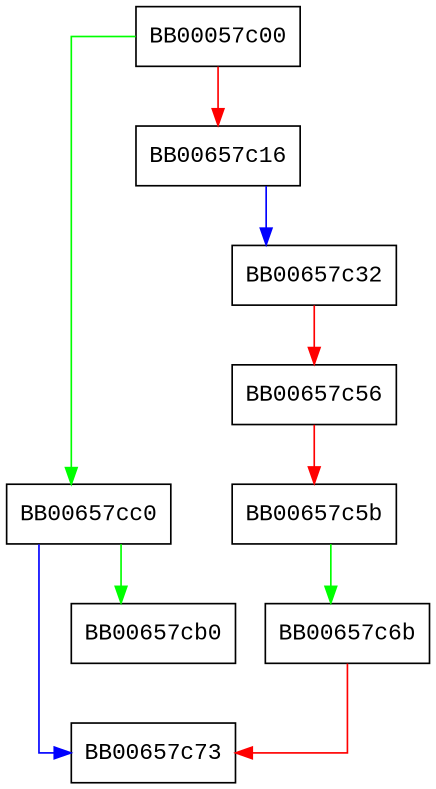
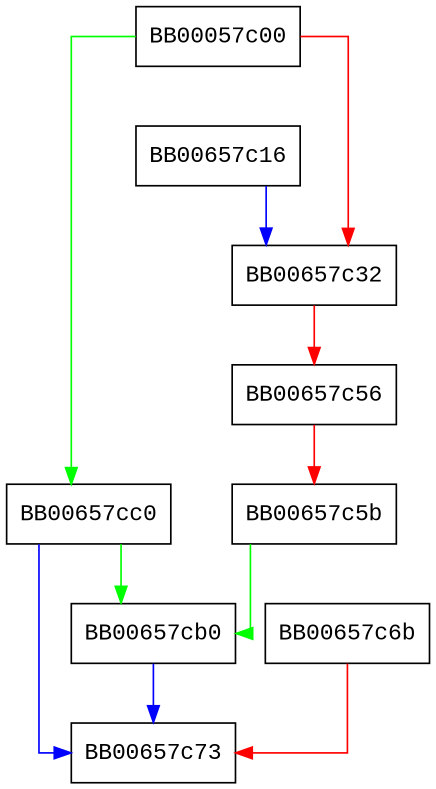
edge "BB00057c00" -> "BB00657c16": now "BB00057c00" -> "BB00657c32"
edge "BB00657c5b" -> "BB00657c6b": now "BB00657c5b" -> "BB00657cb0"
edge "BB00657cb0" -> "BB00657c73": added
